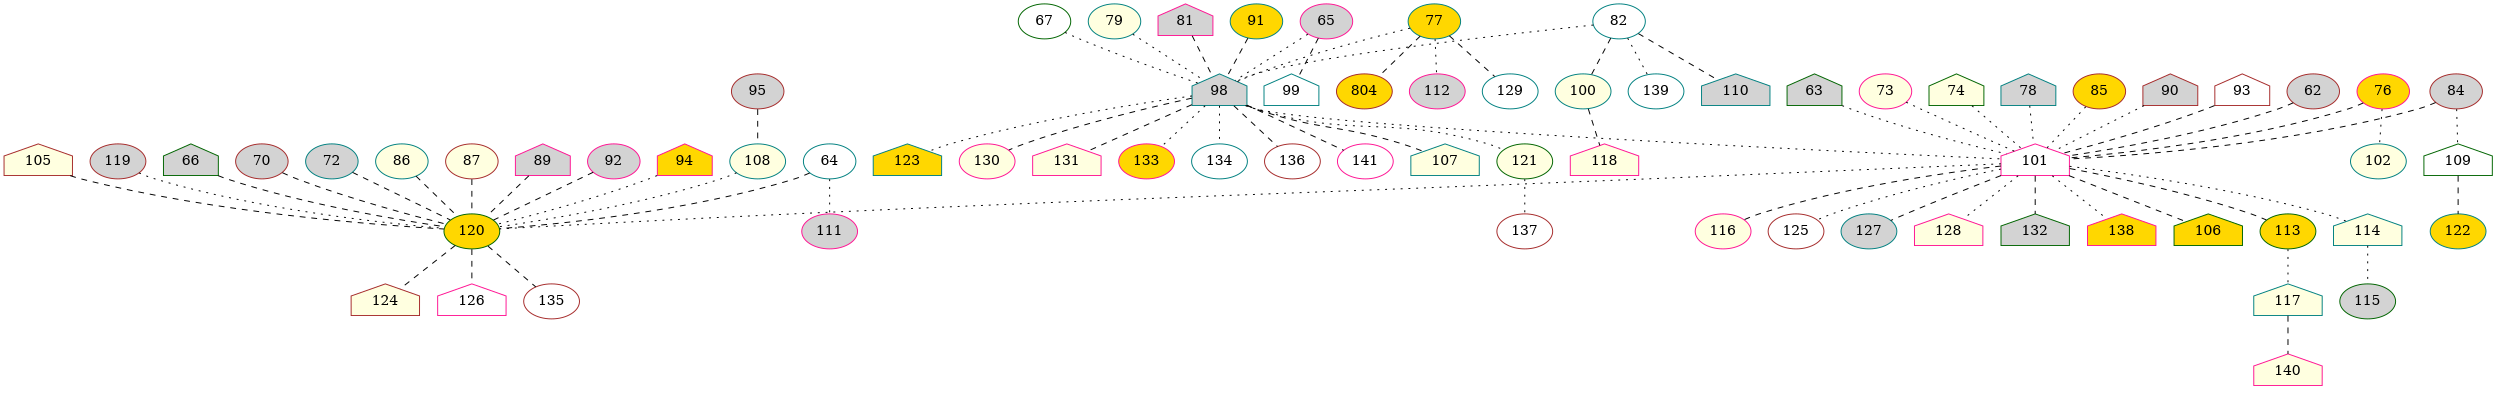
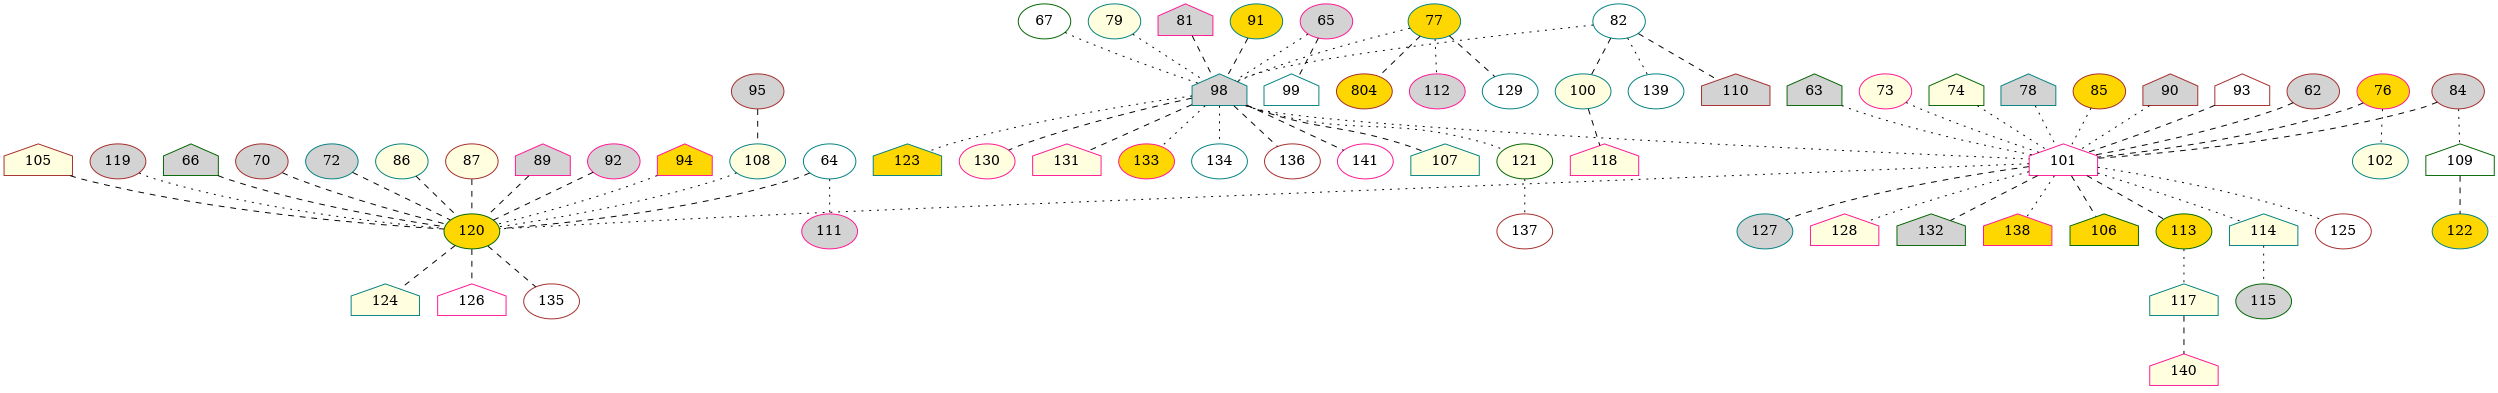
node "110": color teal -> brown
node "116": removed
node "124": color brown -> teal
